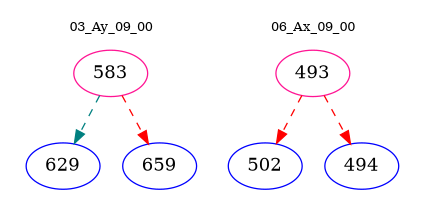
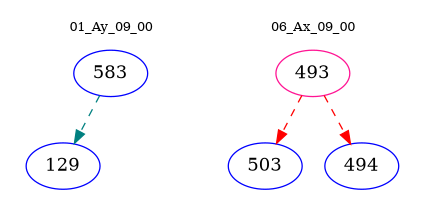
cluster "03_Ay_09_00": label "03_Ay_09_00" -> "01_Ay_09_00"
node "583": color deeppink -> blue
node "629": label "629" -> "129"
node "659": removed
node "502": label "502" -> "503"
